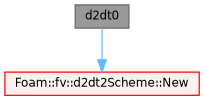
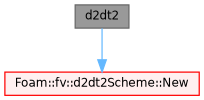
node "d2dt0": label "d2dt0" -> "d2dt2"
